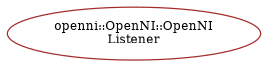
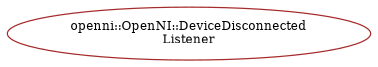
node "openni::OpenNI::OpenNI Listener": label "openni::OpenNI::OpenNI Listener" -> "openni::OpenNI::DeviceDisconnected Listener"
